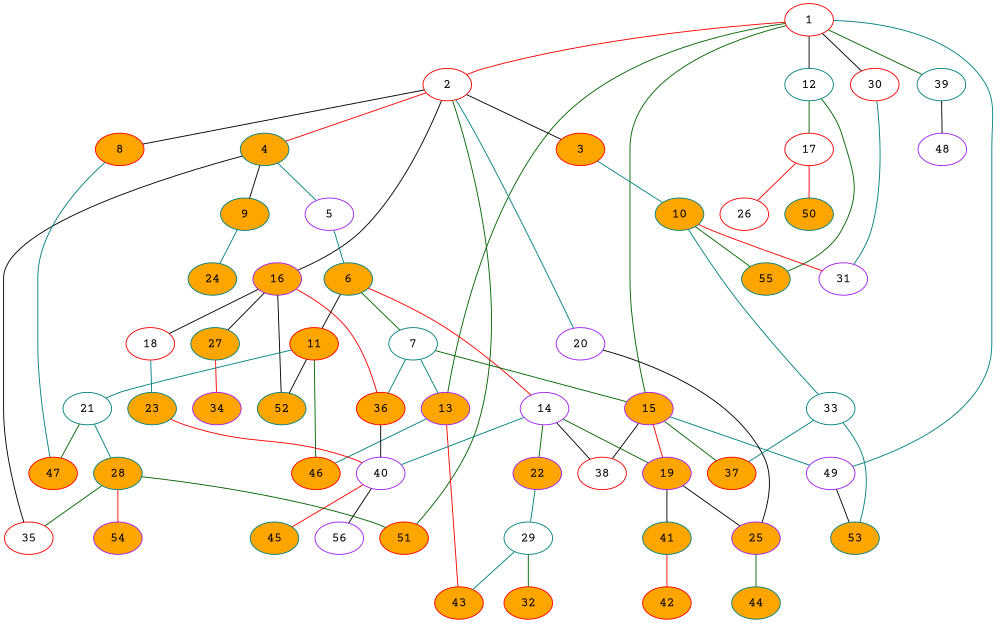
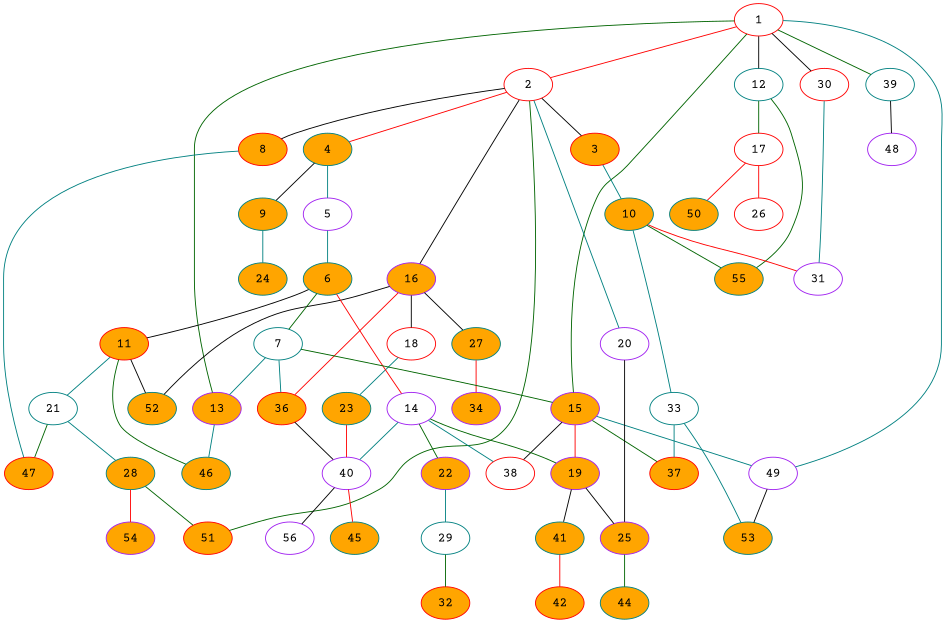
edge "14" -- "38": color black -> teal
node "46": color red -> teal
node "35": removed
node "43": removed
